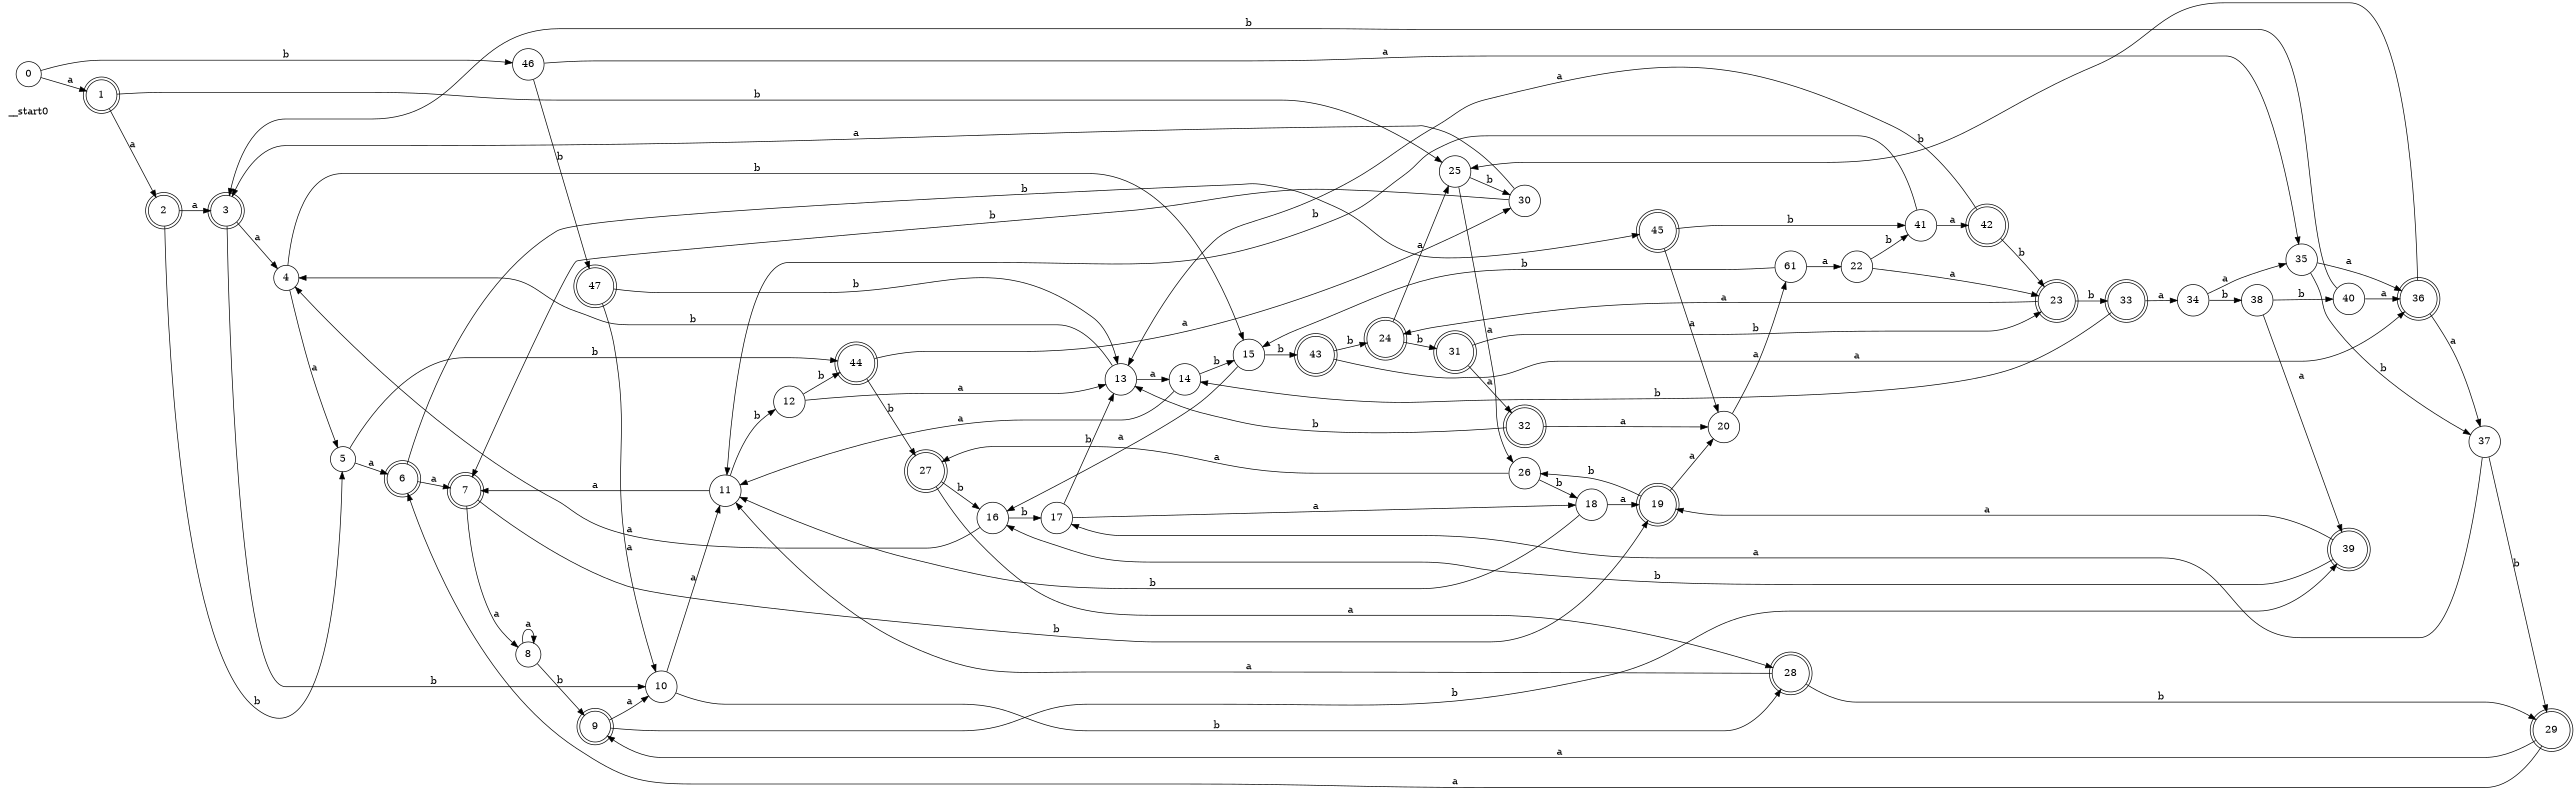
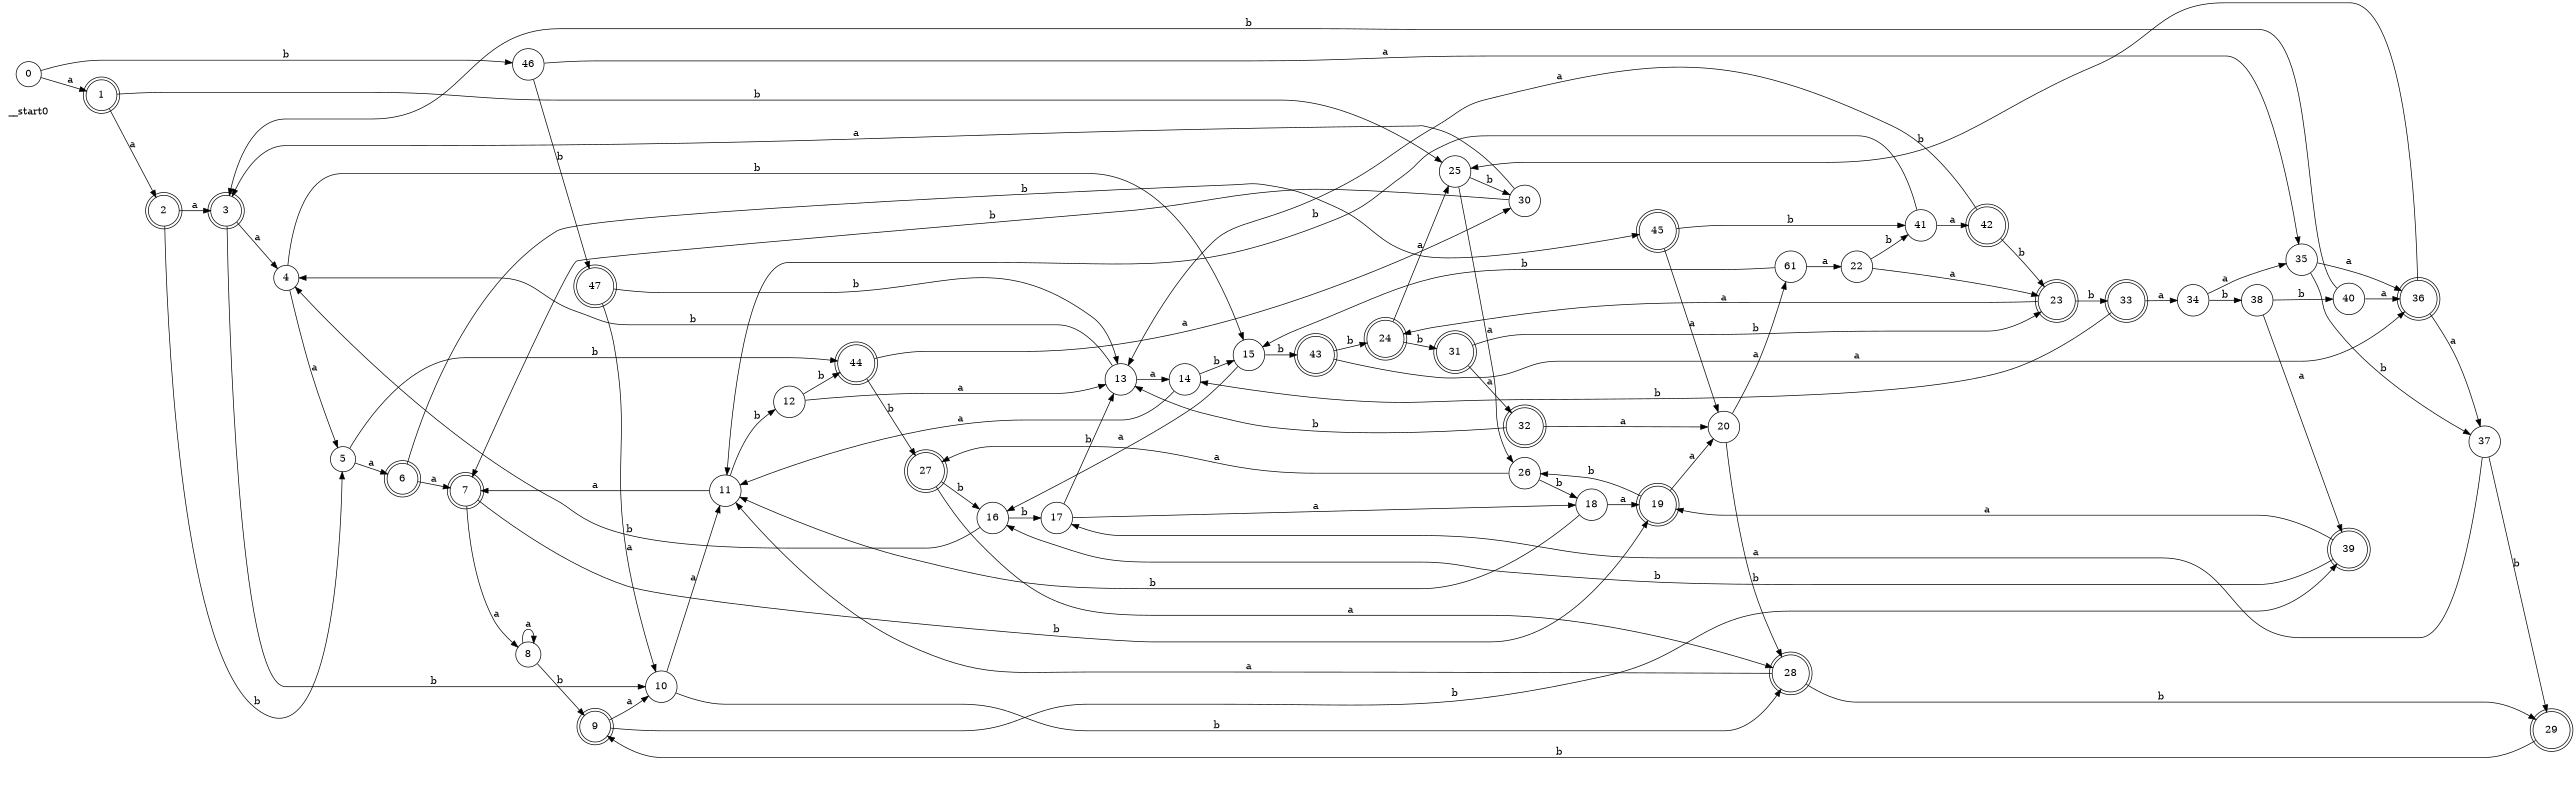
edge "16" -> "4": label "a" -> "b"
edge "20" -> "28": added, label "b"
edge "29" -> "9": label "a" -> "b"
edge "29" -> "6": removed, label "a"
